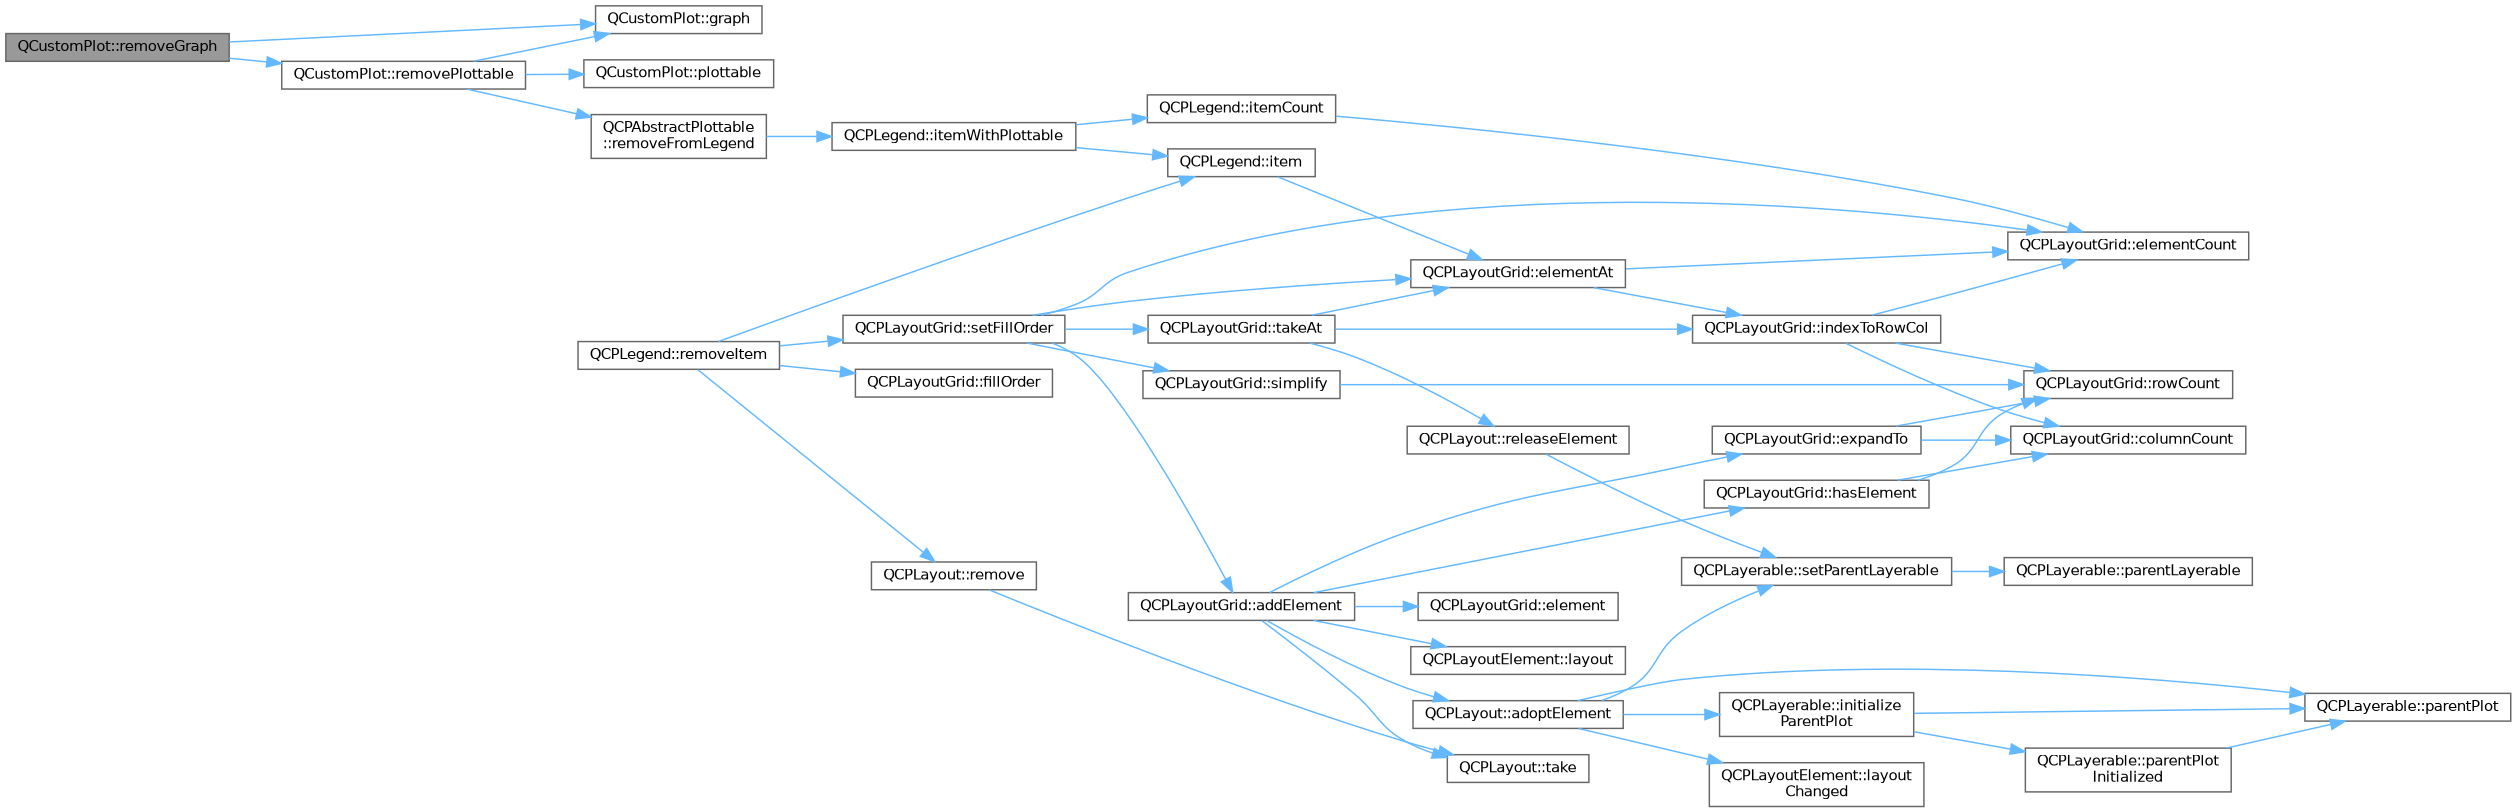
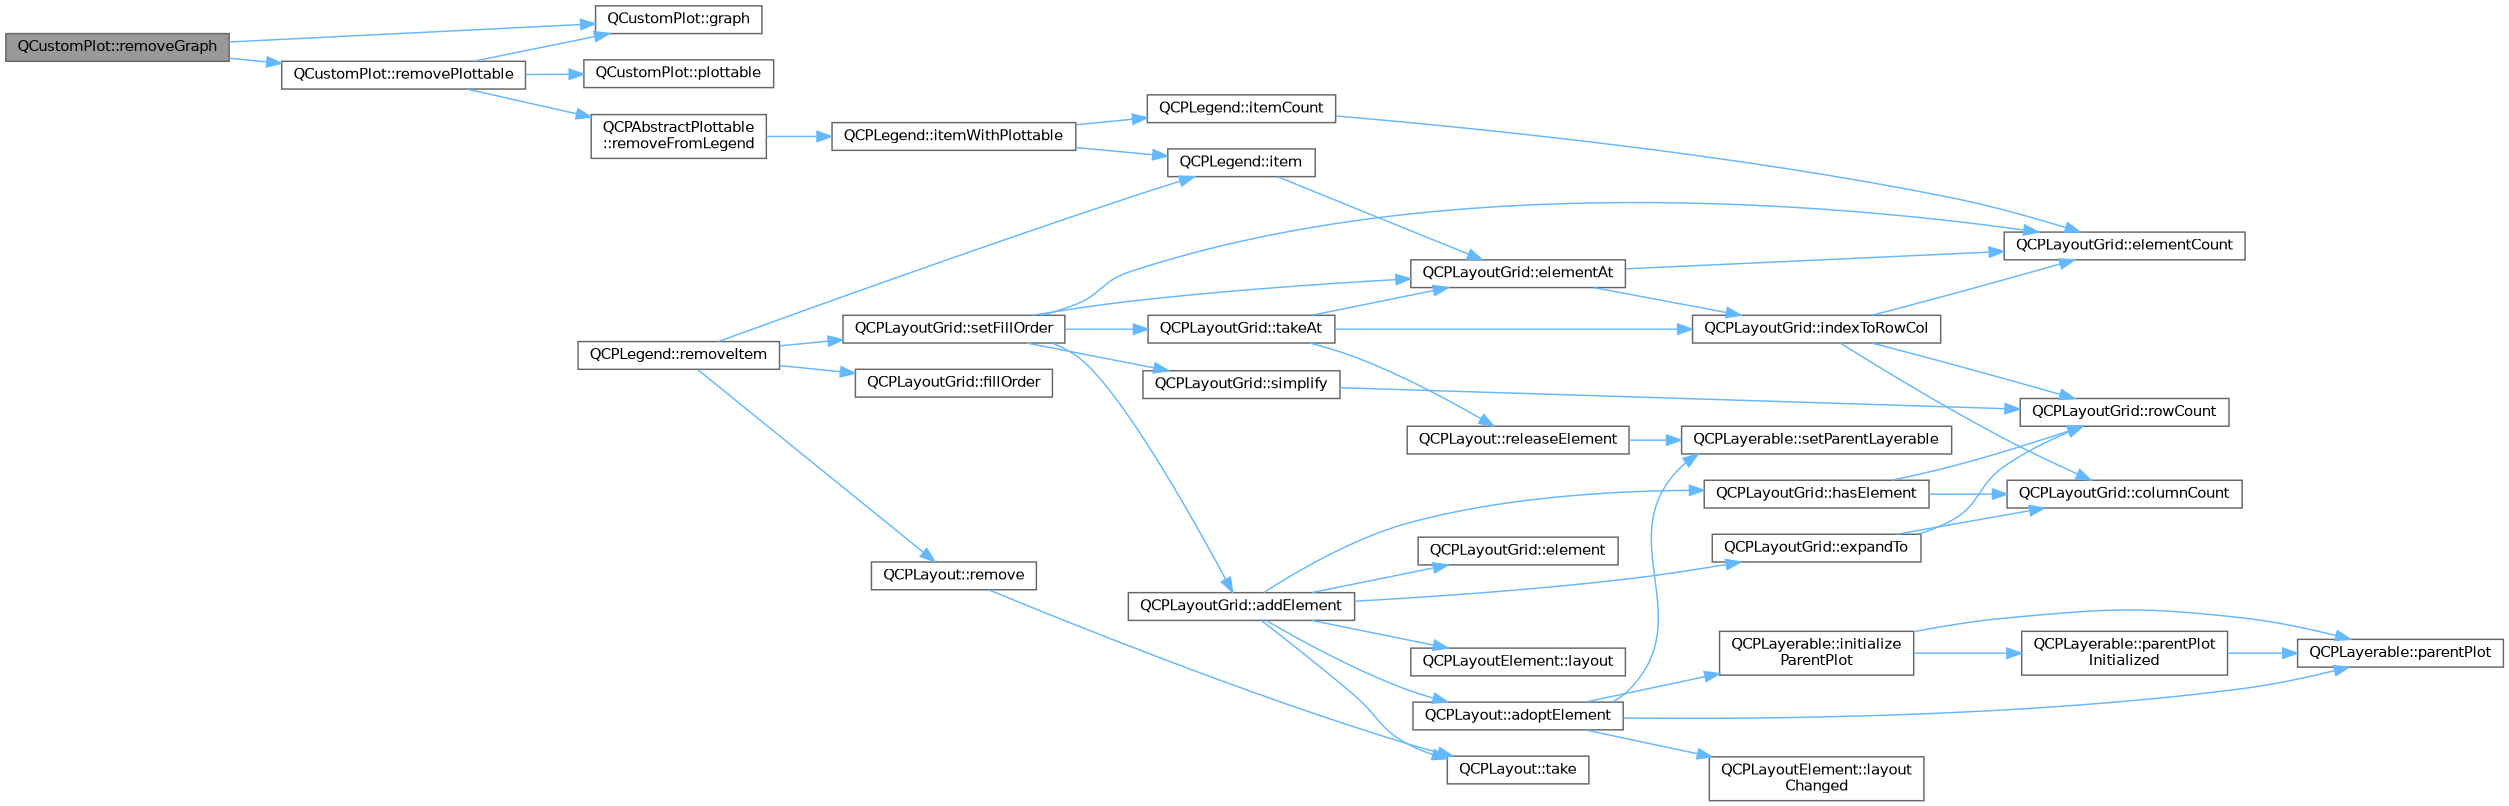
node "QCPLayerable::parentLayerable": removed
